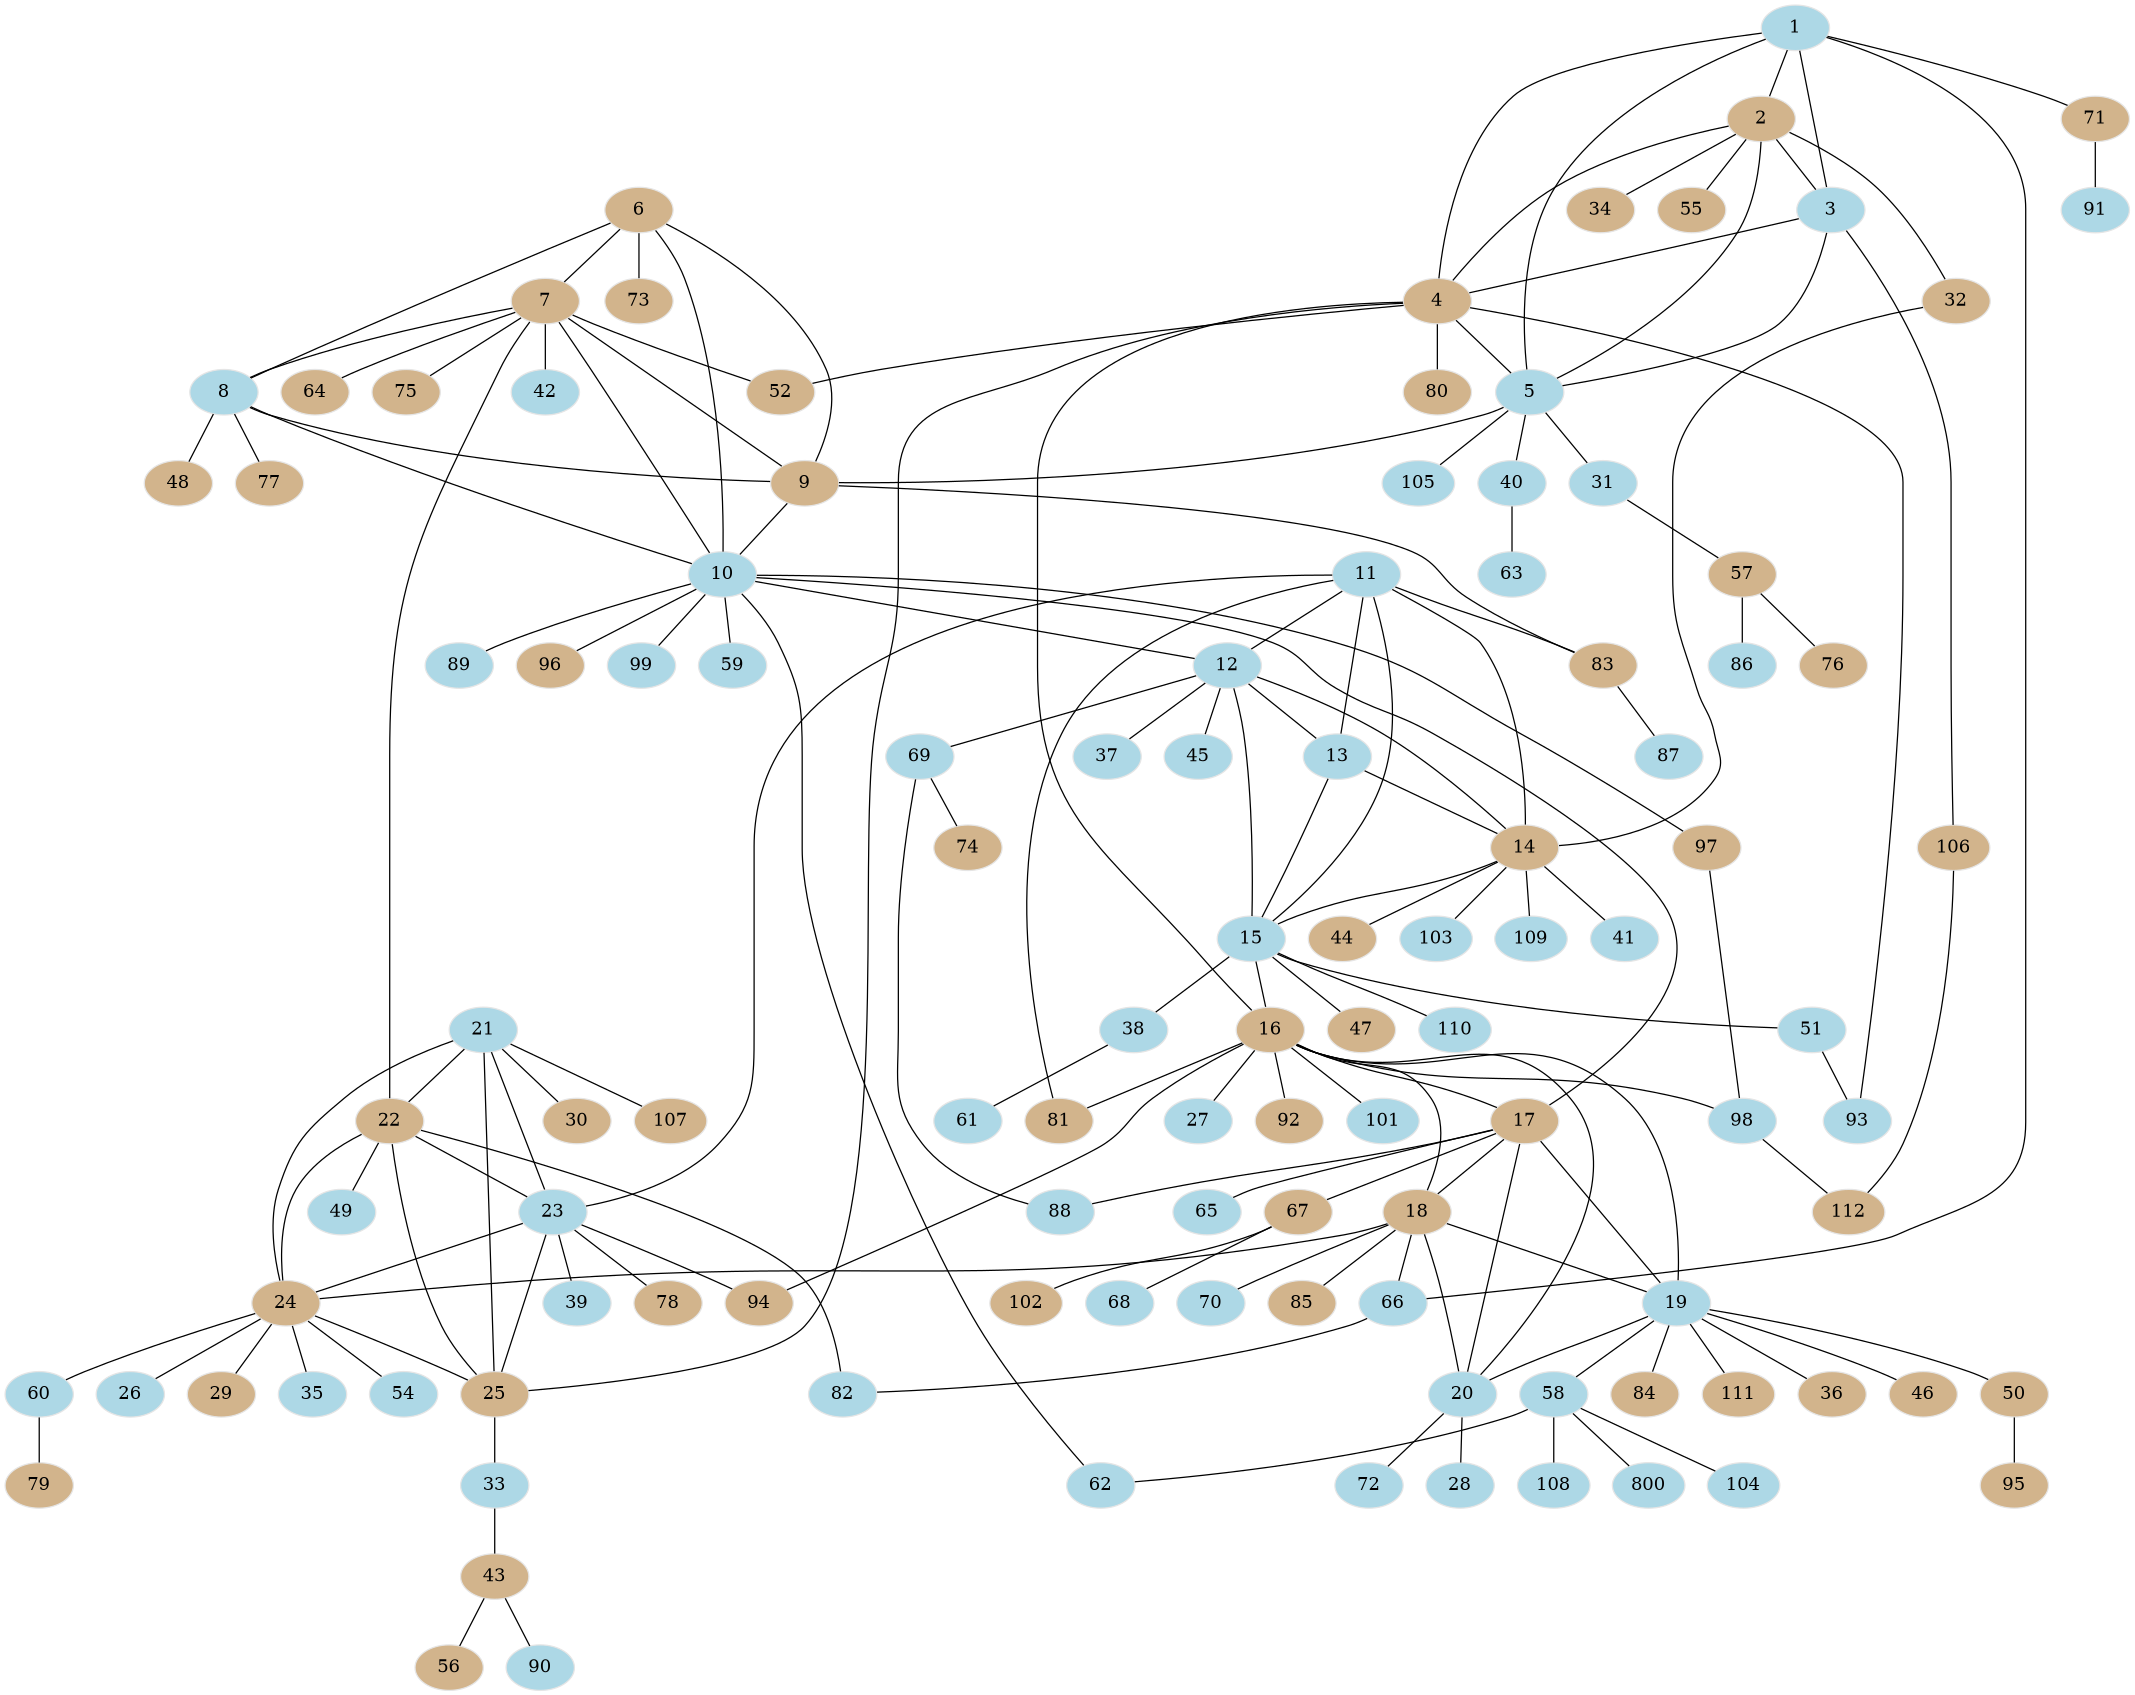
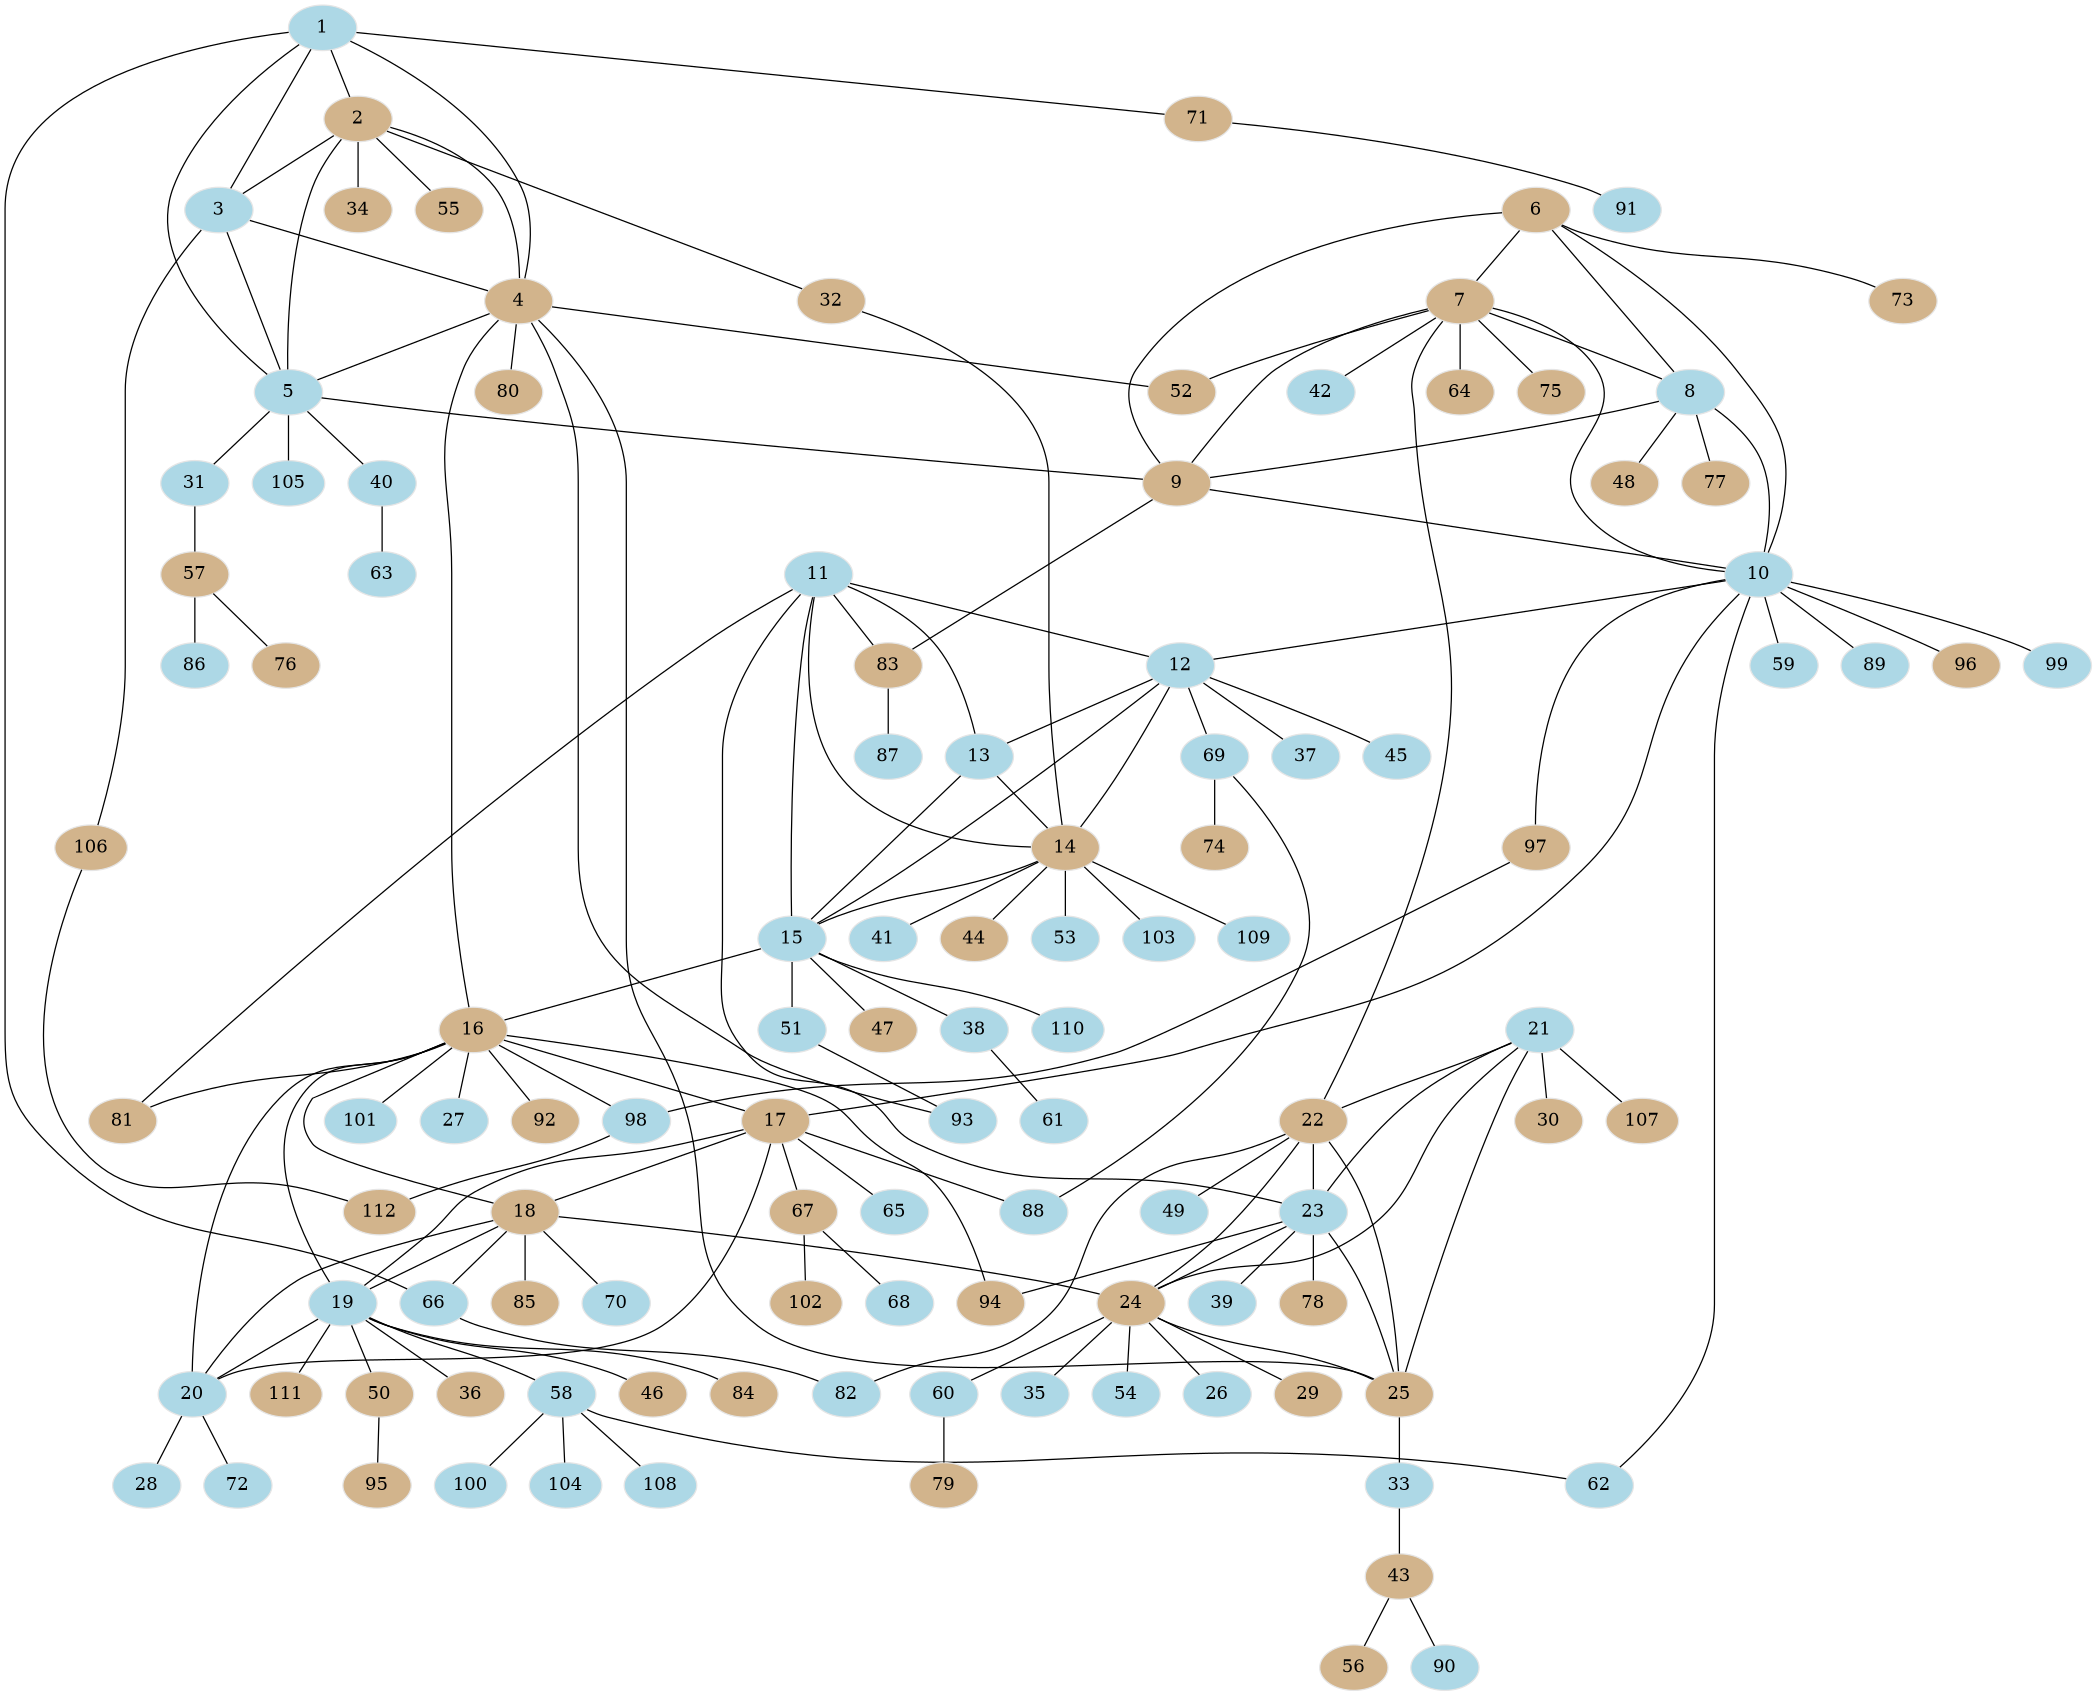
node "53": added
node "800": label "800" -> "100"
